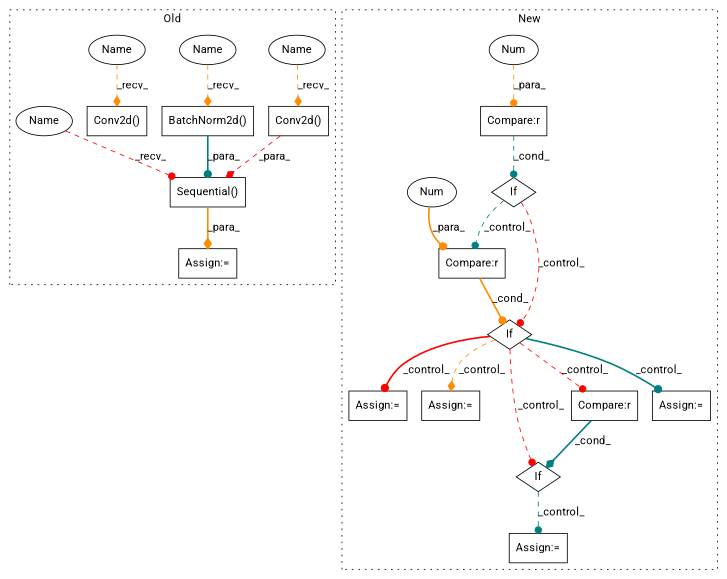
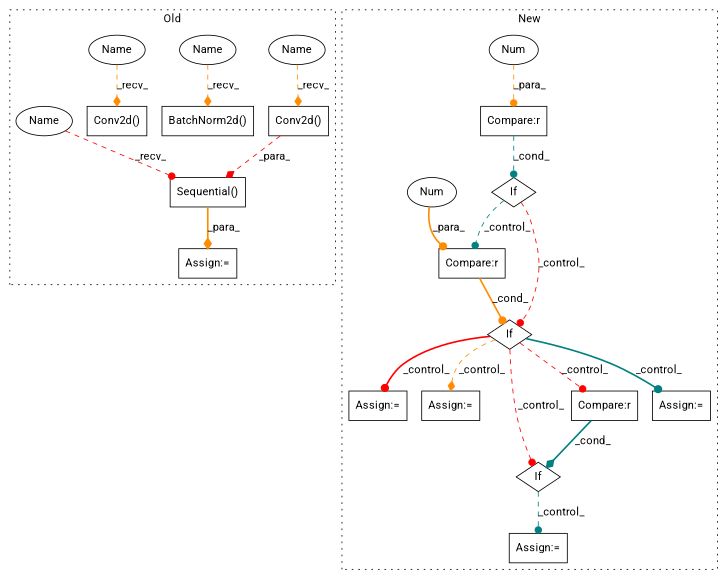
edge "BatchNorm2d()" -> "Sequential()": removed, label "_para_"
